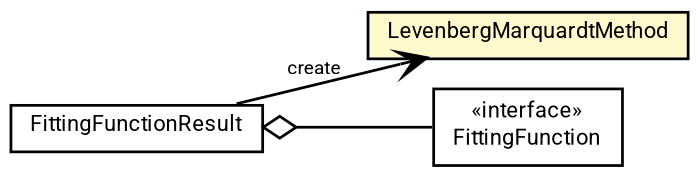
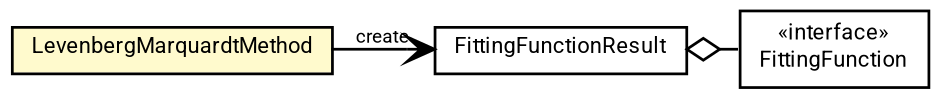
edge "FittingFunctionResult" -> "LevenbergMarquardtMethod": reversed
